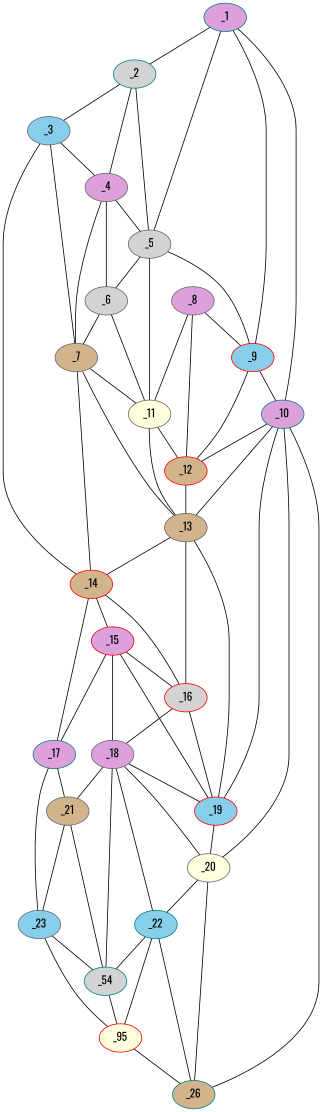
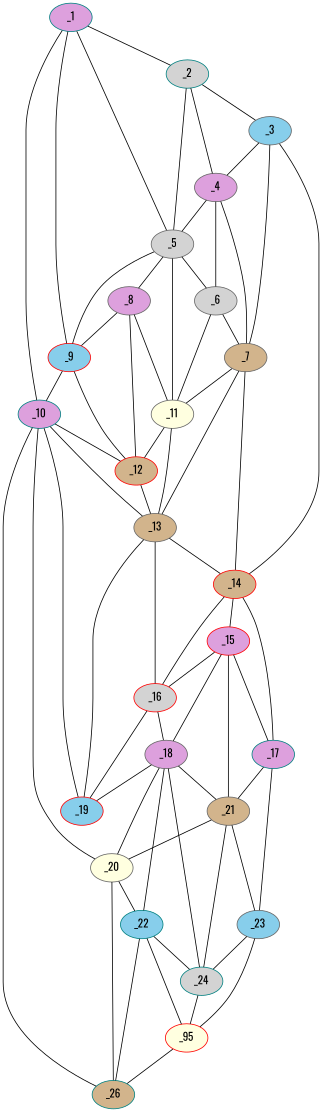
edge "_5" -- "_8": added
edge "_15" -- "_19": now "_15" -- "_21"
edge "_19" -- "_20": now "_21" -- "_20"
node "_54": label "_54" -> "_24"
